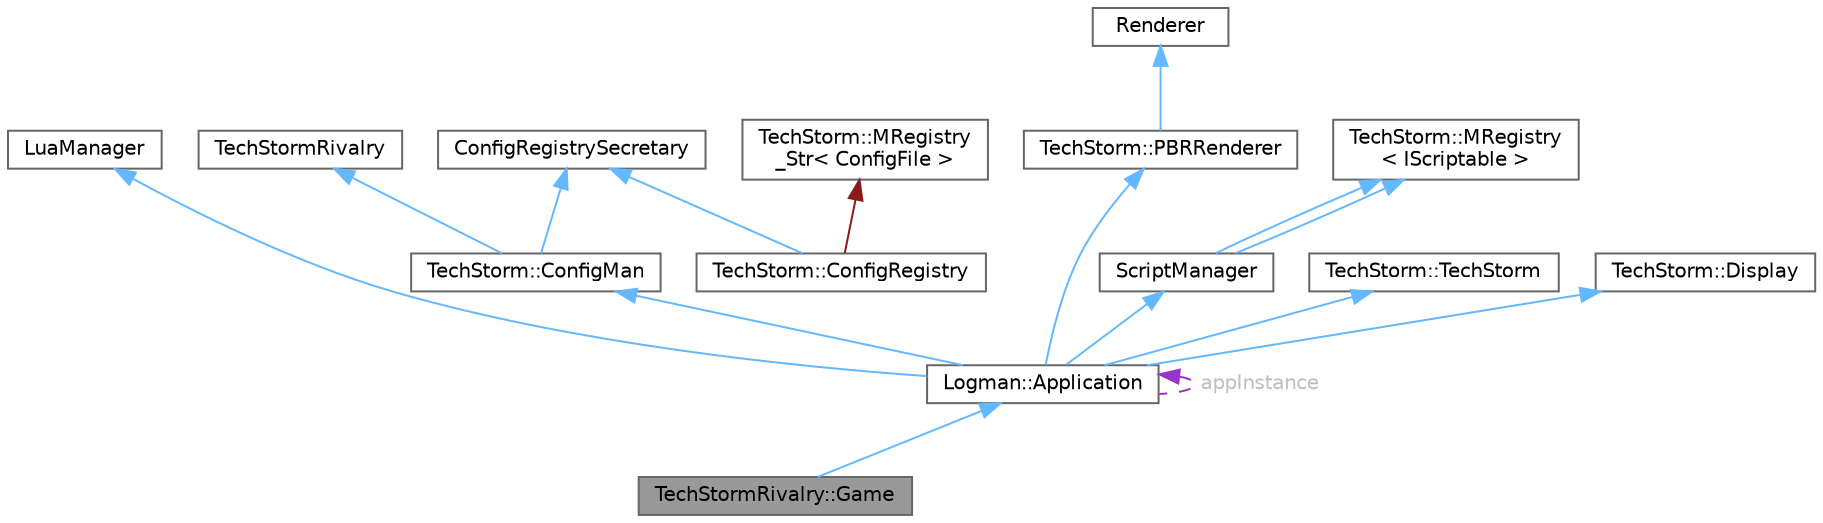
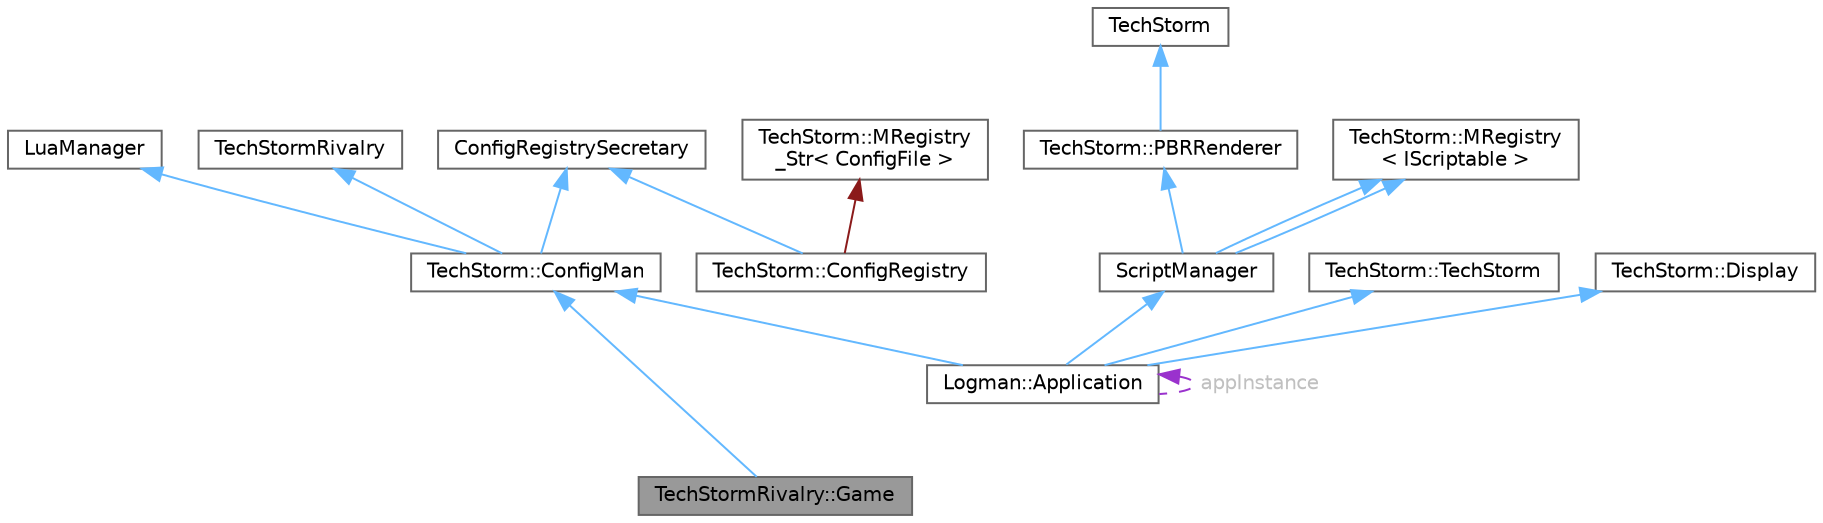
node "Renderer": label "Renderer" -> "TechStorm"
edge "Logman::Application" -> "TechStorm::PBRRenderer": now "ScriptManager" -> "TechStorm::PBRRenderer"
edge "Logman::Application" -> "LuaManager": now "TechStorm::ConfigMan" -> "LuaManager"
edge "TechStormRivalry::Game" -> "Logman::Application": now "TechStormRivalry::Game" -> "TechStorm::ConfigMan"
